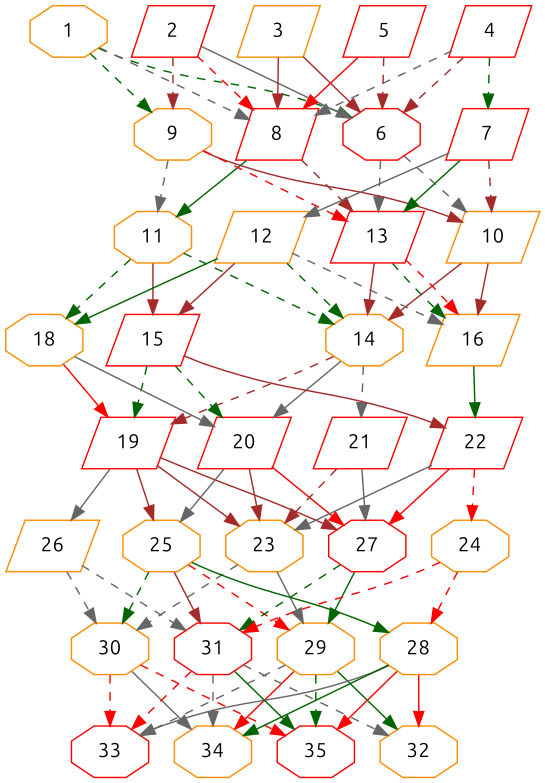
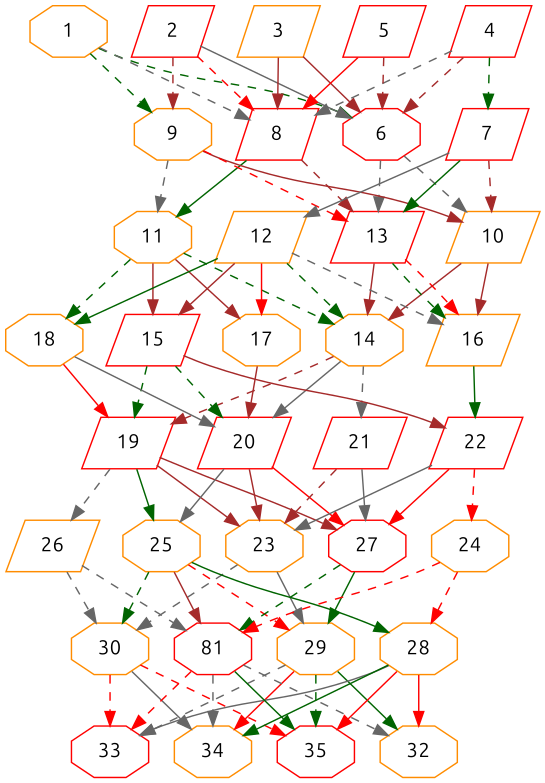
node "17": added
edge "19" -> "25": color brown -> darkgreen
edge "19" -> "26": style solid -> dashed
node "31": label "31" -> "81"
